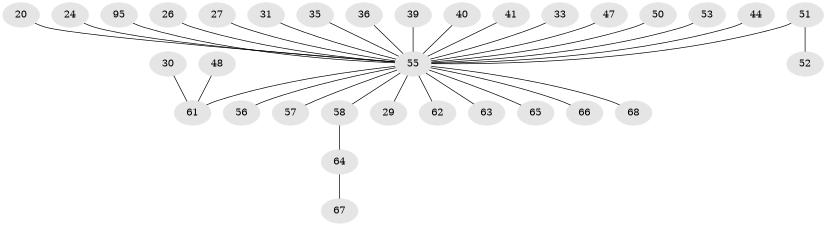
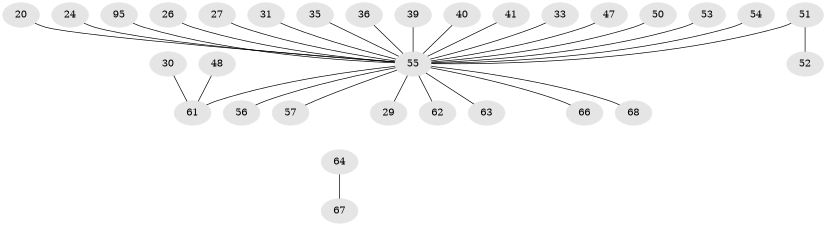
node "44": label "44" -> "54"
node "58": removed
node "65": removed
